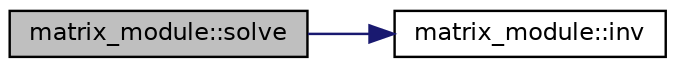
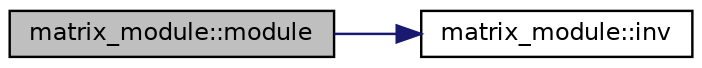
node "matrix_module::solve": label "matrix_module::solve" -> "matrix_module::module"
